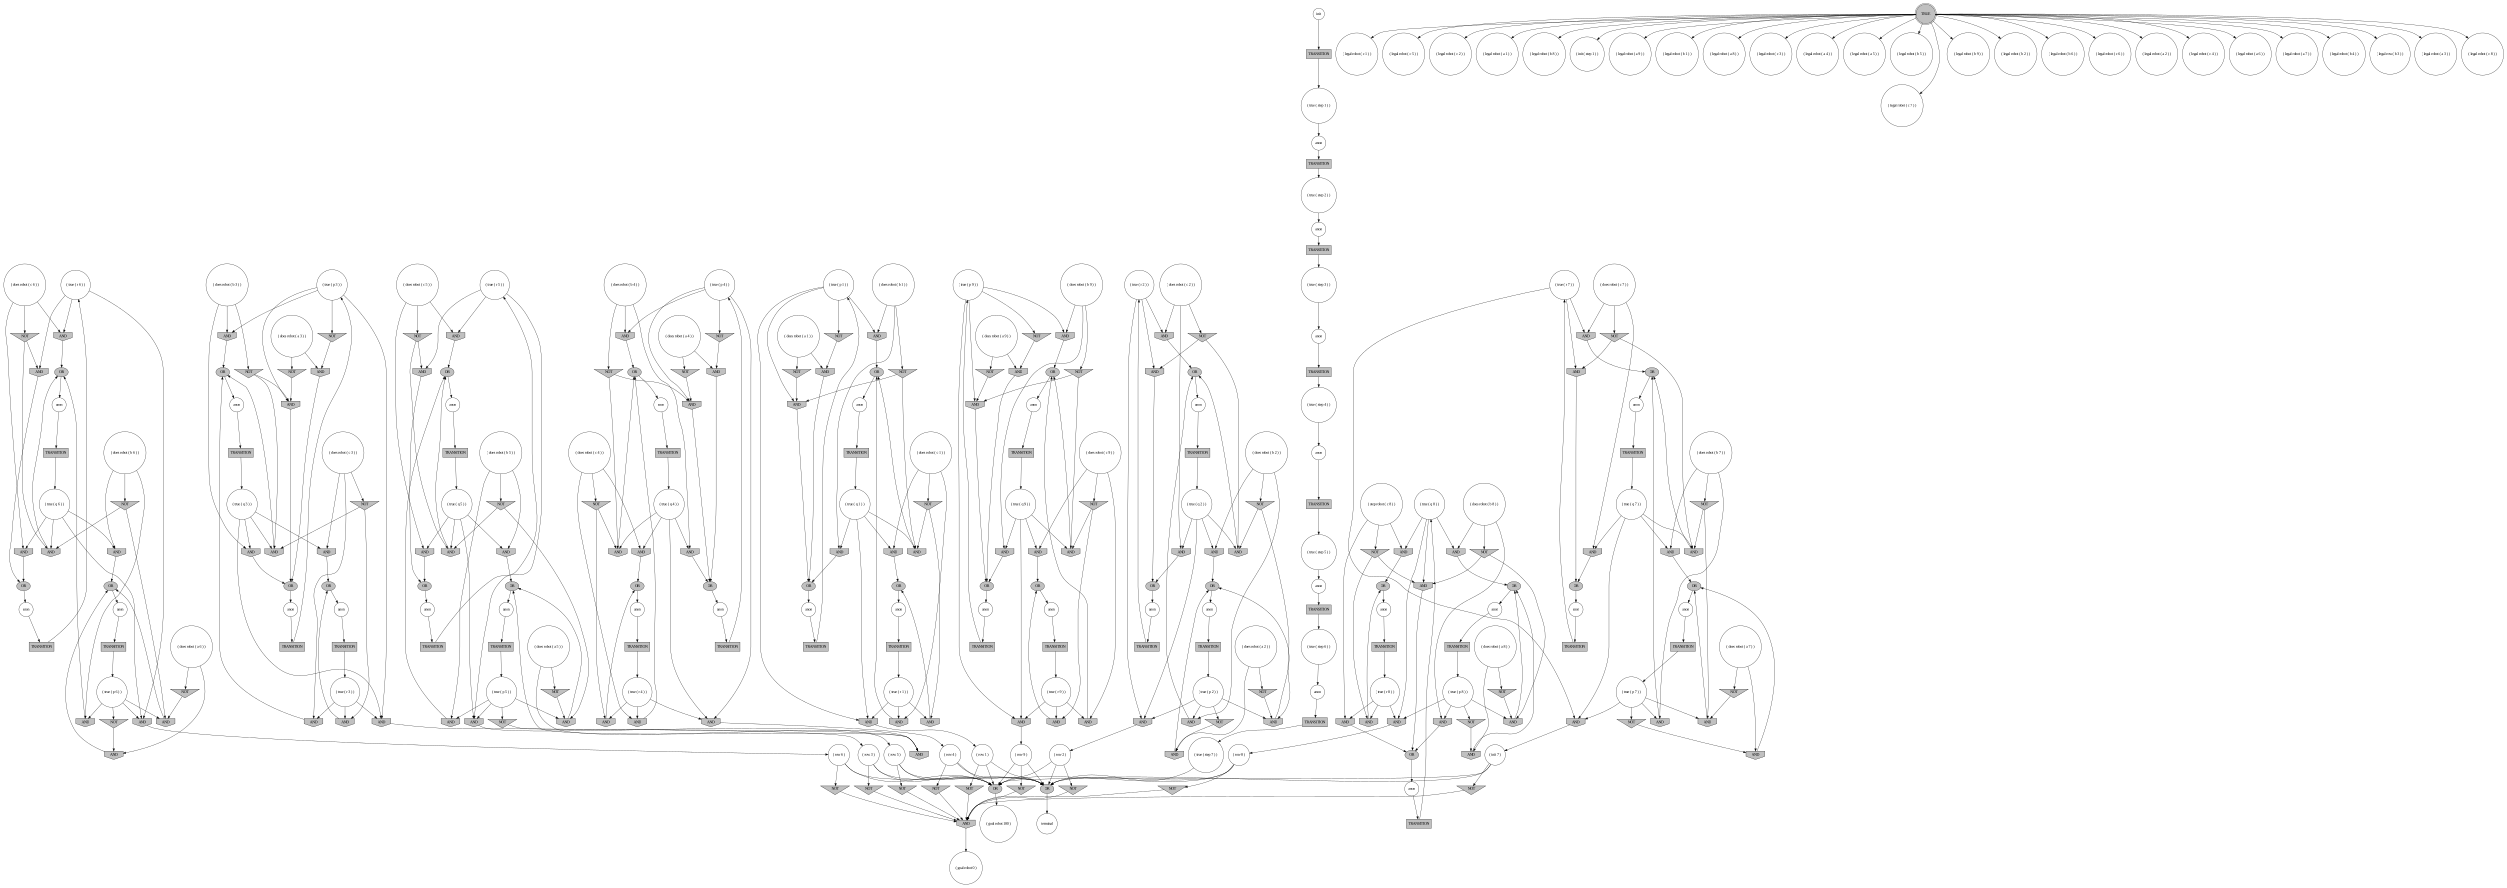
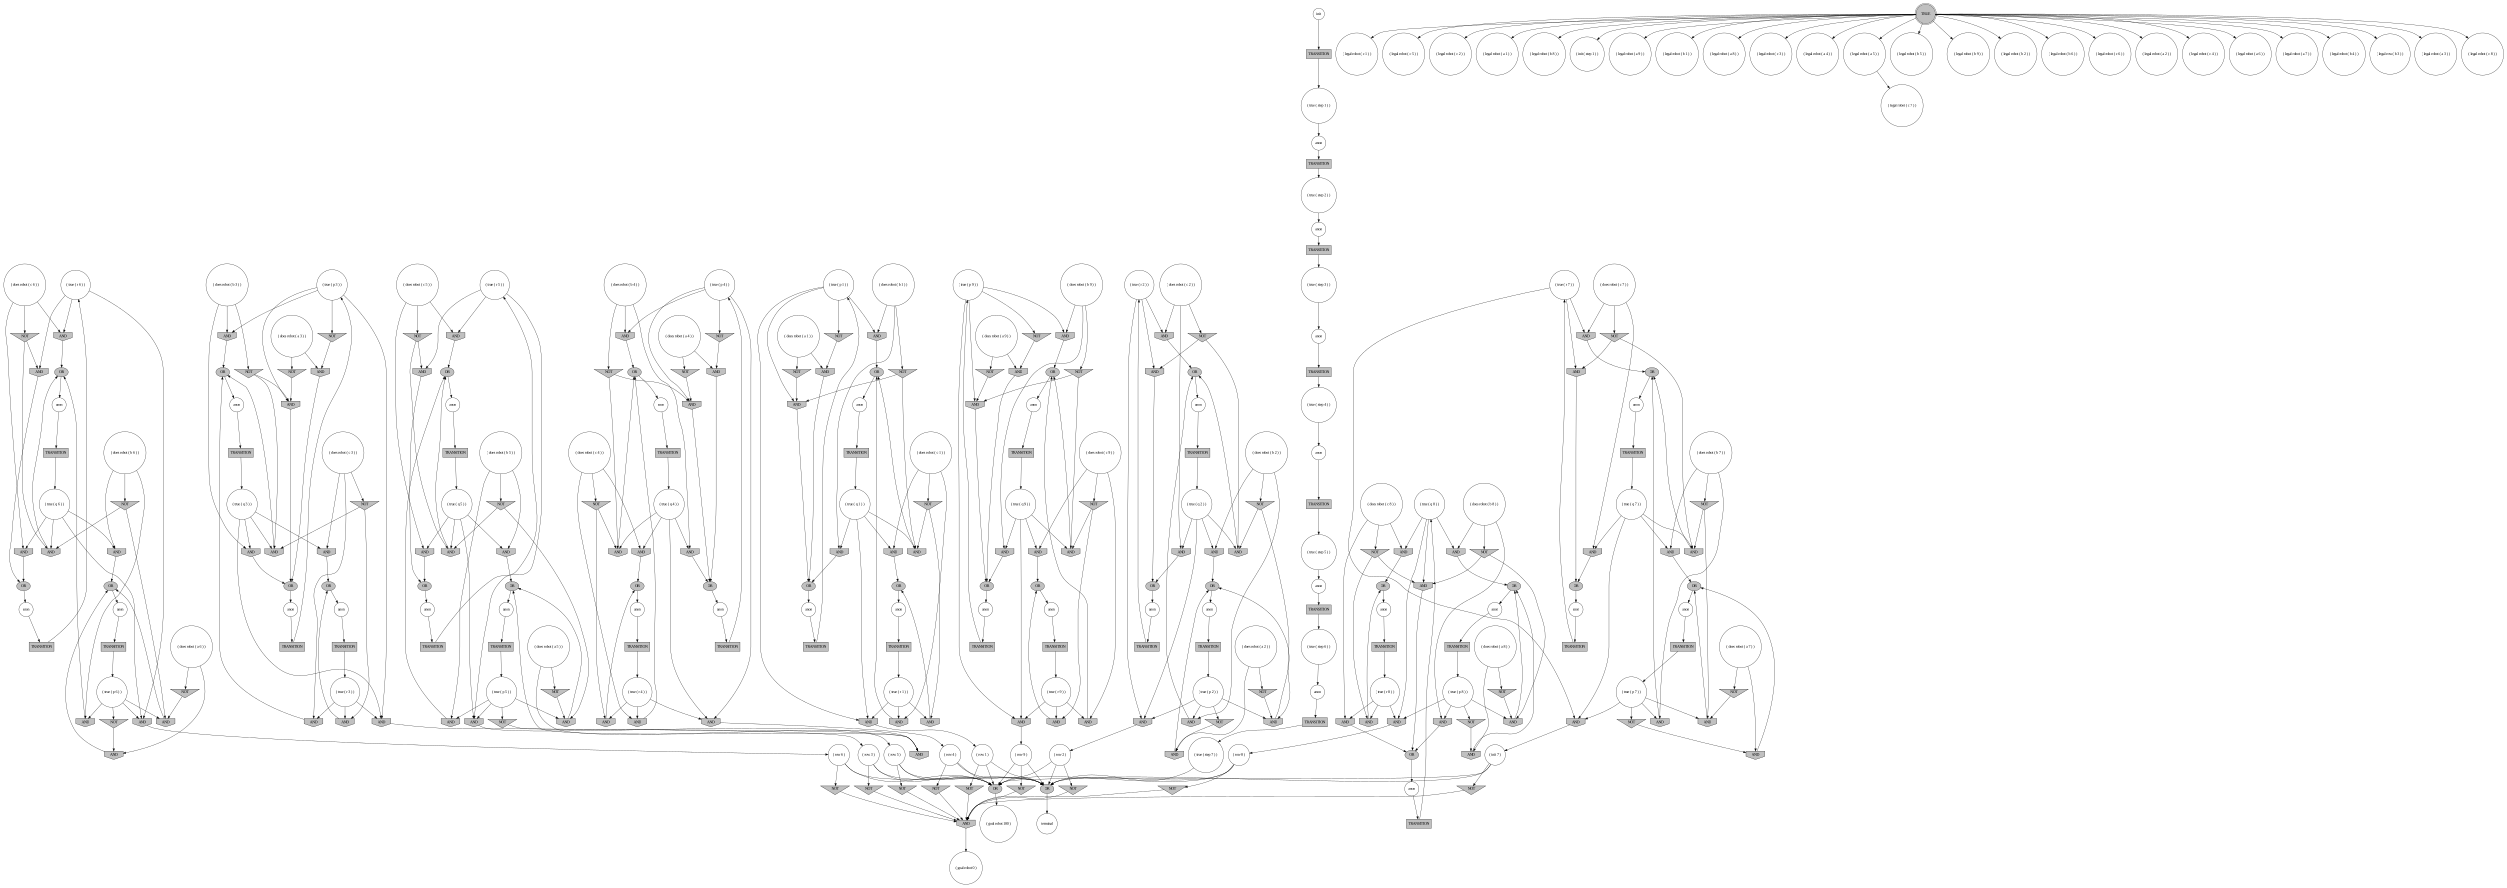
edge "TRUE" -> "( legal robot ( c 7 ) )": now "( legal robot ( a 5 ) )" -> "( legal robot ( c 7 ) )"
node "( step robot ( c 8 ) )": label "( step robot ( c 8 ) )" -> "( does robot ( c 8 ) )"
